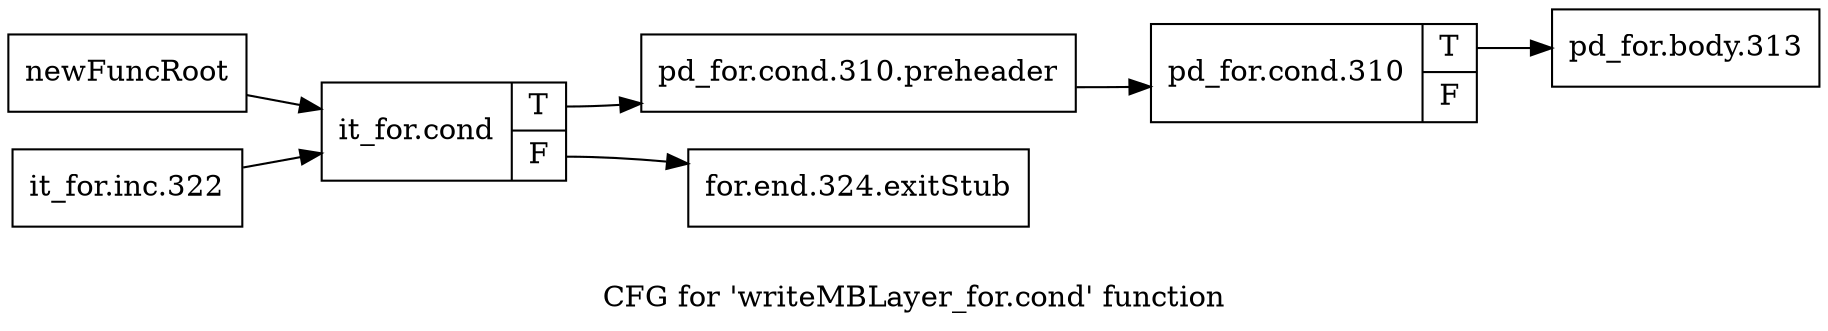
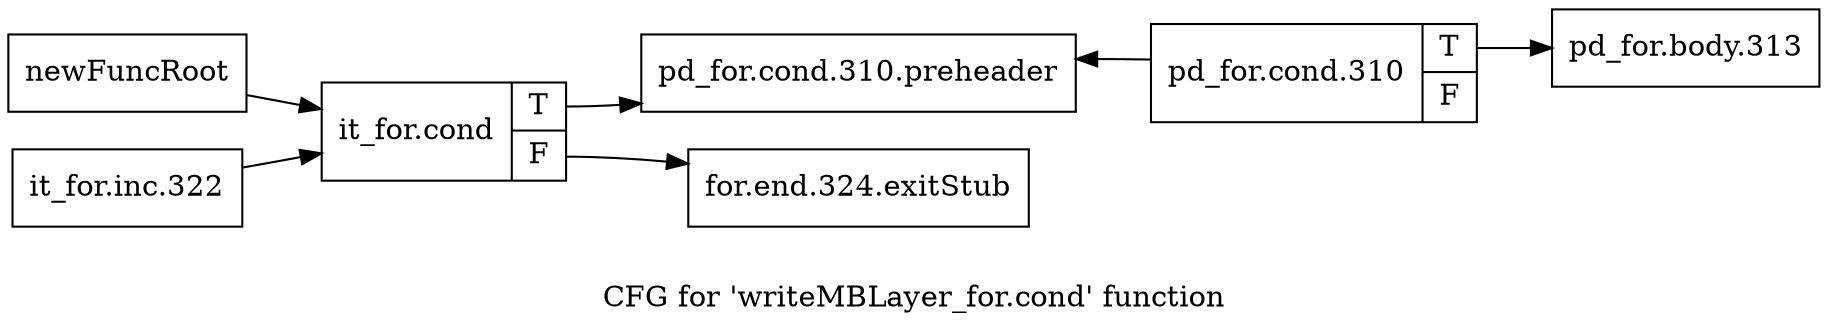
edge "pd_for.cond.310.preheader" -> "pd_for.cond.310": reversed
